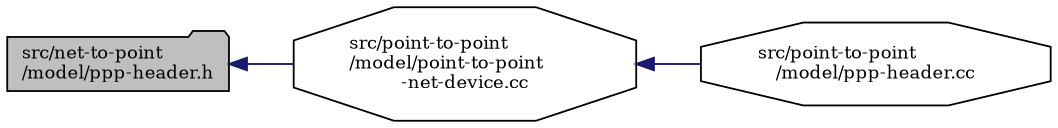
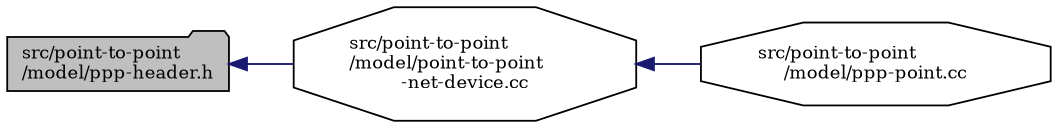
node "src/net-to-point /model/ppp-header.h": label "src/net-to-point /model/ppp-header.h" -> "src/point-to-point /model/ppp-header.h"
node "src/point-to-point /model/ppp-header.cc": label "src/point-to-point /model/ppp-header.cc" -> "src/point-to-point /model/ppp-point.cc"
